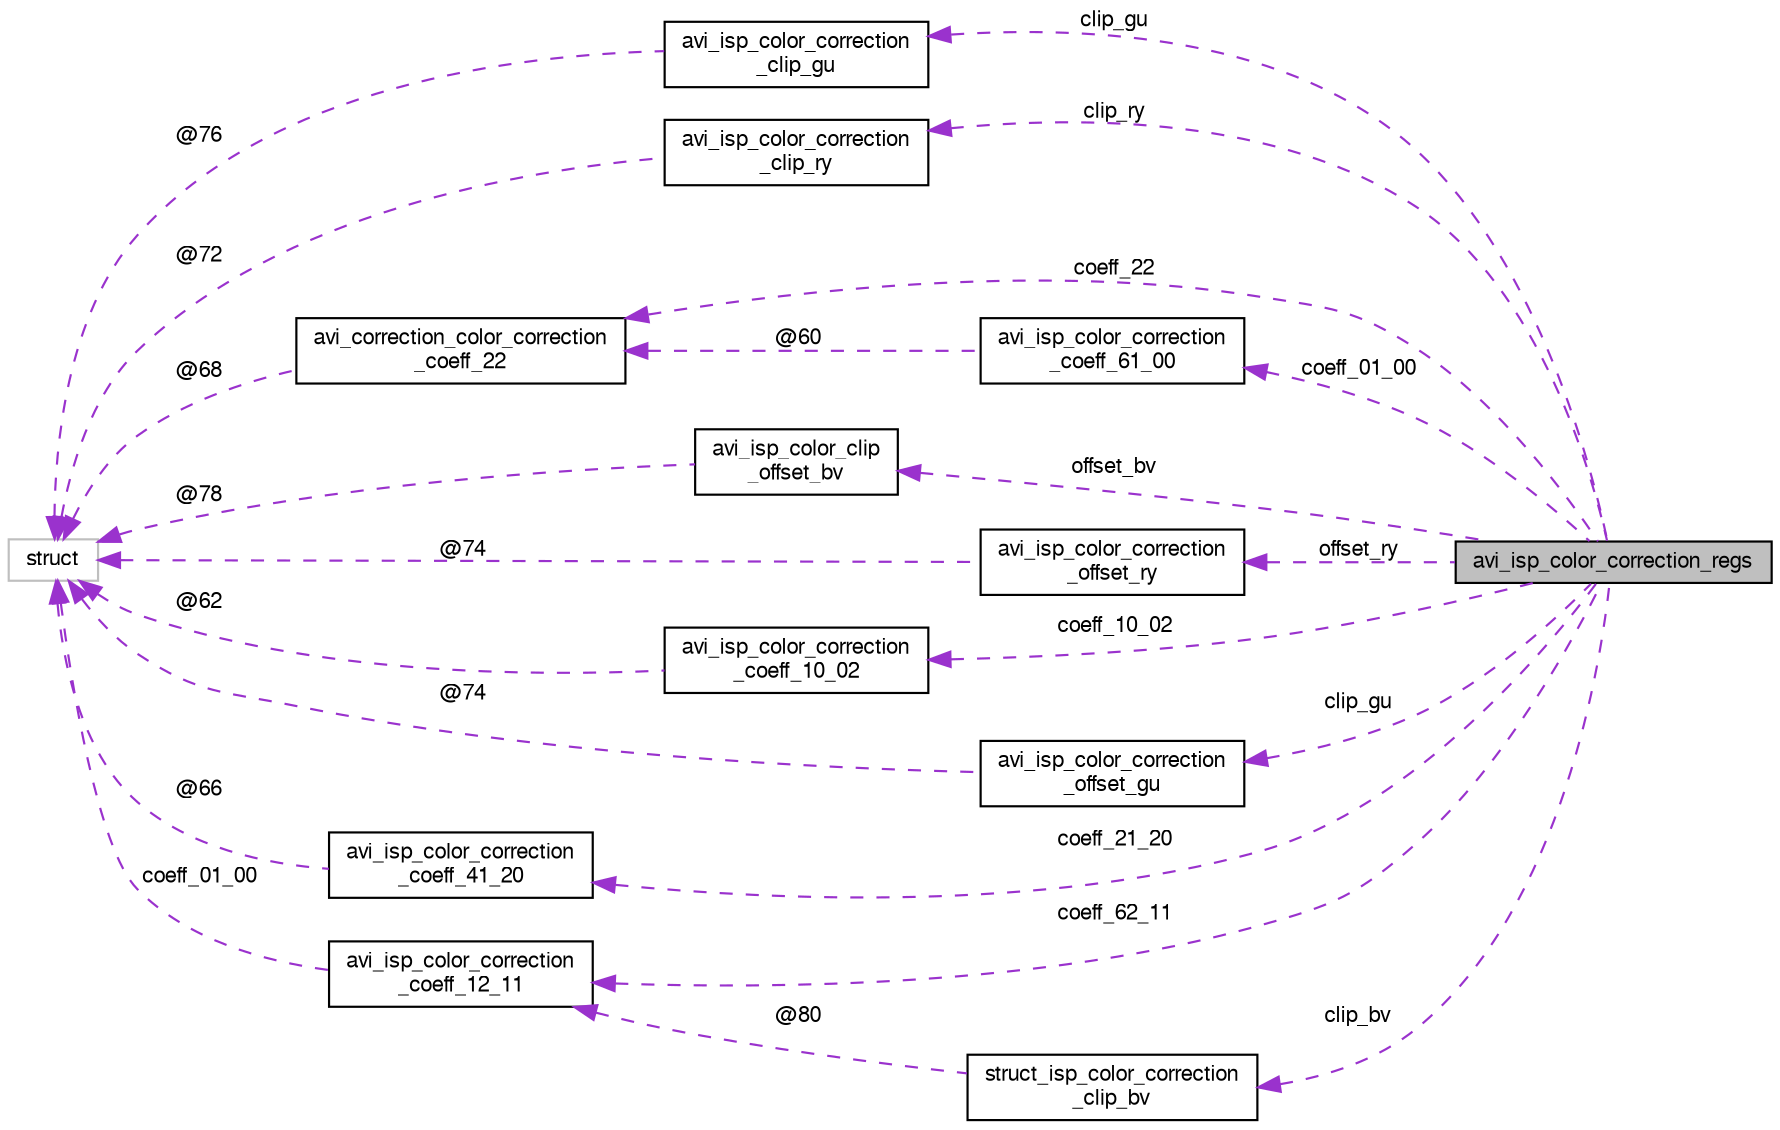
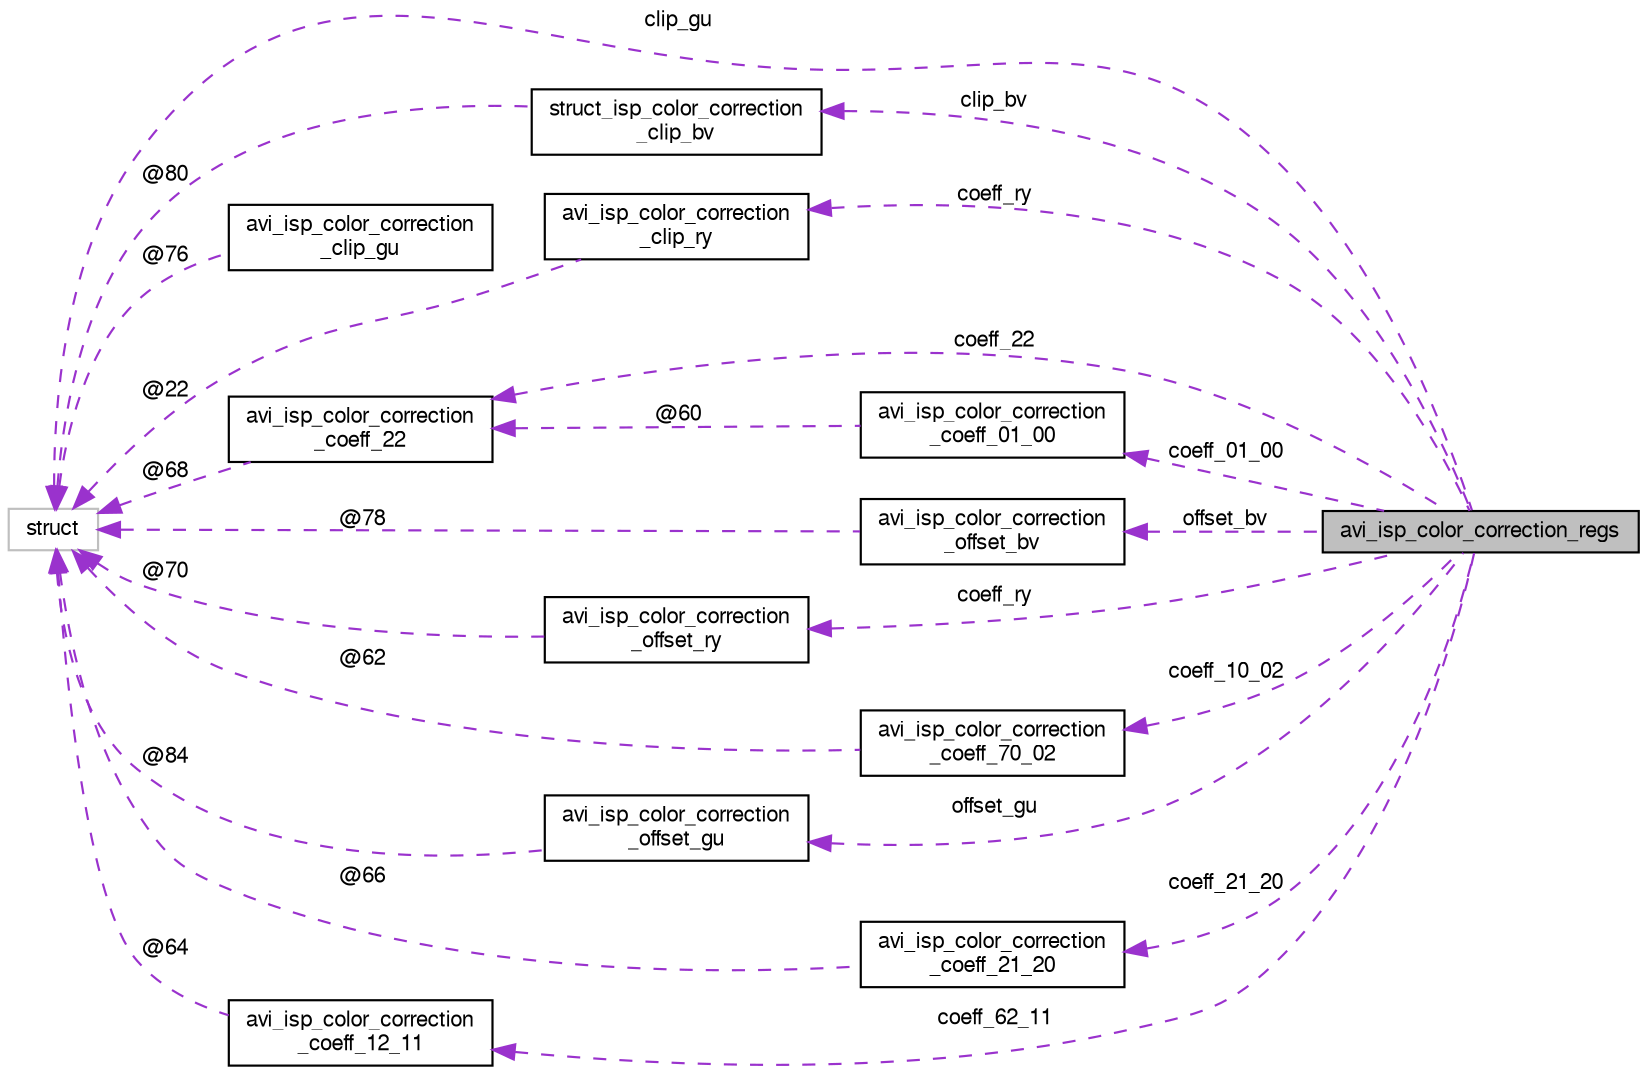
edge "avi_isp_color_correction_regs" -> "avi_isp_color_correction _clip_ry": label " clip_ry" -> " coeff_ry"
edge "avi_isp_color_correction_regs" -> "avi_isp_color_correction _clip_gu": now "avi_isp_color_correction_regs" -> "struct"
edge "avi_isp_color_correction _clip_ry" -> "struct": label " @72" -> " @22"
node "avi_correction_color_correction _coeff_22": label "avi_correction_color_correction _coeff_22" -> "avi_isp_color_correction _coeff_22"
node "avi_isp_color_correction _coeff_61_00": label "avi_isp_color_correction _coeff_61_00" -> "avi_isp_color_correction _coeff_01_00"
node "avi_isp_color_clip _offset_bv": label "avi_isp_color_clip _offset_bv" -> "avi_isp_color_correction _offset_bv"
edge "avi_isp_color_correction _offset_ry" -> "struct": label " @74" -> " @70"
edge "avi_isp_color_correction_regs" -> "avi_isp_color_correction _offset_ry": label " offset_ry" -> " coeff_ry"
node "avi_isp_color_correction _coeff_10_02": label "avi_isp_color_correction _coeff_10_02" -> "avi_isp_color_correction _coeff_70_02"
edge "avi_isp_color_correction _offset_gu" -> "struct": label " @74" -> " @84"
edge "avi_isp_color_correction_regs" -> "avi_isp_color_correction _offset_gu": label " clip_gu" -> " offset_gu"
node "avi_isp_color_correction _coeff_41_20": label "avi_isp_color_correction _coeff_41_20" -> "avi_isp_color_correction _coeff_21_20"
edge "avi_isp_color_correction _coeff_12_11" -> "struct": label " coeff_01_00" -> " @64"
edge "struct_isp_color_correction _clip_bv" -> "avi_isp_color_correction _coeff_12_11": now "struct_isp_color_correction _clip_bv" -> "struct"
